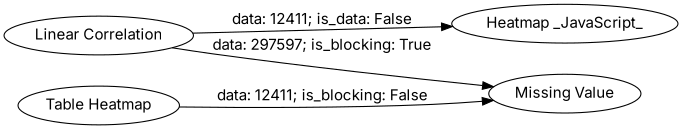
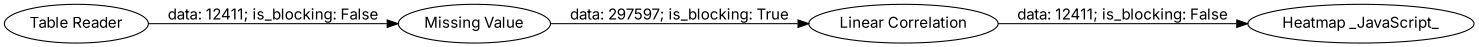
edge "Linear Correlation" -> "Heatmap _JavaScript_": label "data: 12411; is_data: False" -> "data: 12411; is_blocking: False"
edge "Linear Correlation" -> "Missing Value": reversed
node "Table Heatmap": label "Table Heatmap" -> "Table Reader"
